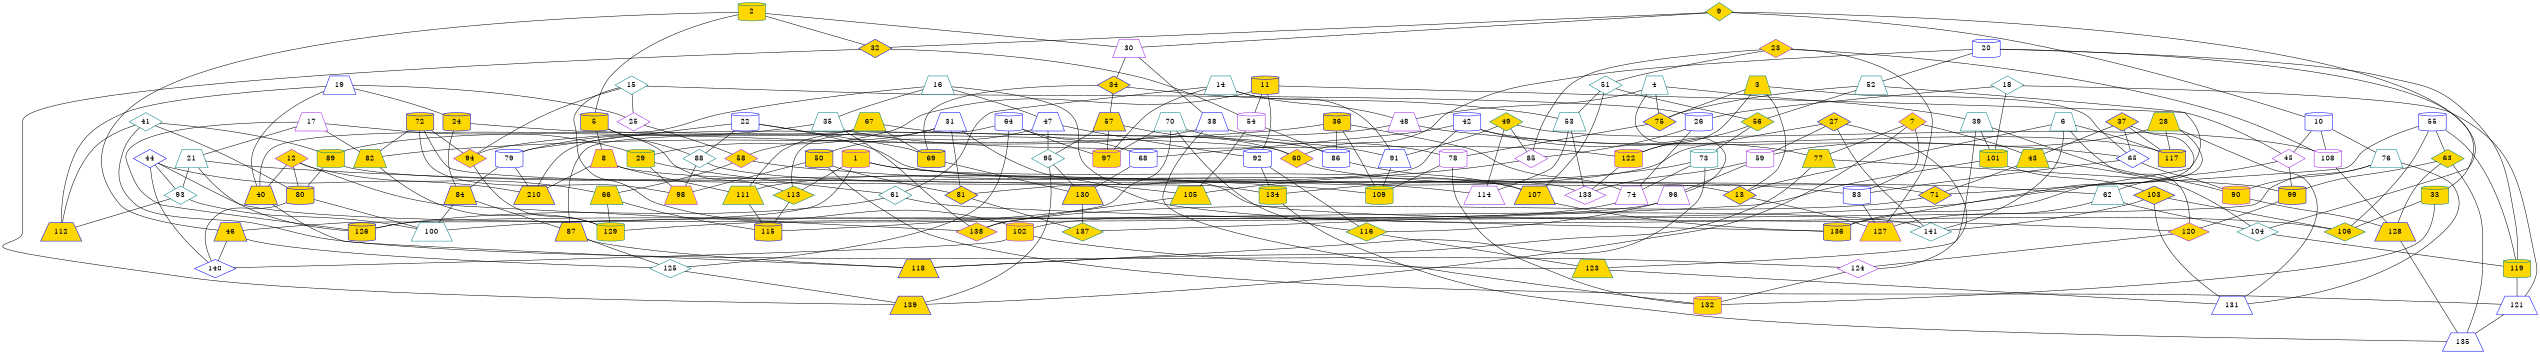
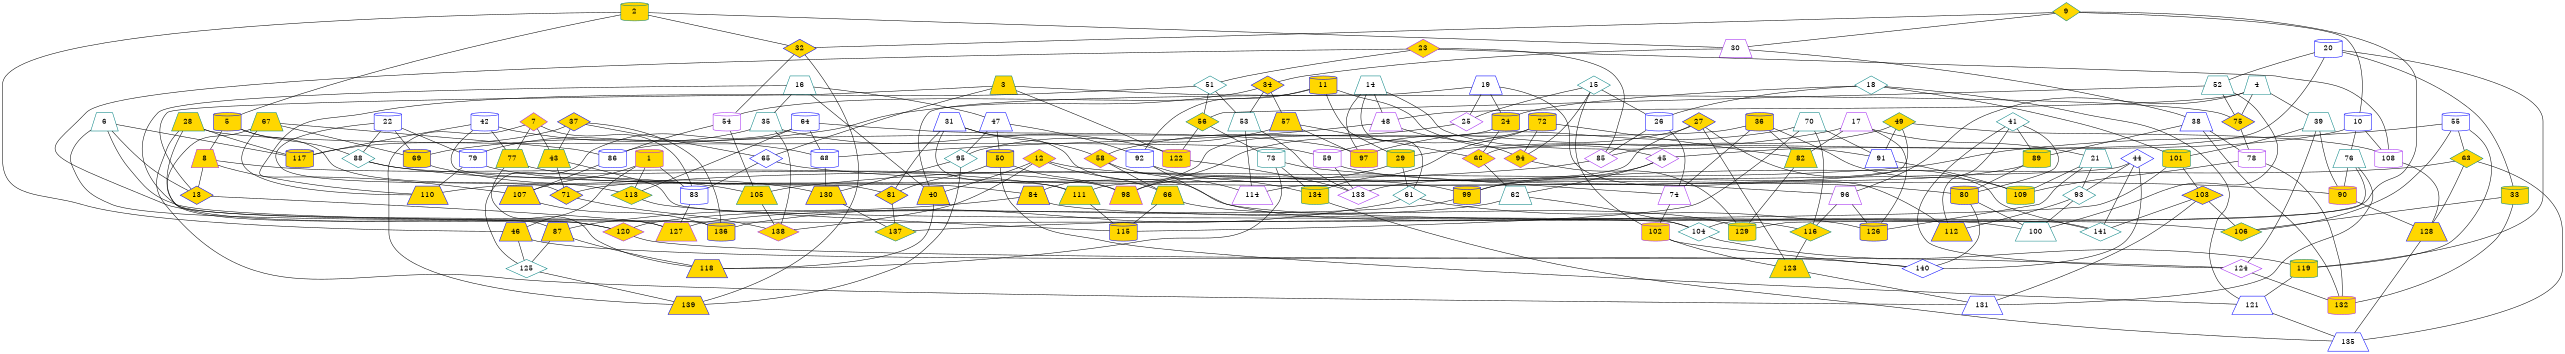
edge "18" -- "24": added
edge "48" -- "65": now "48" -- "68"
node "210": label "210" -> "110"
